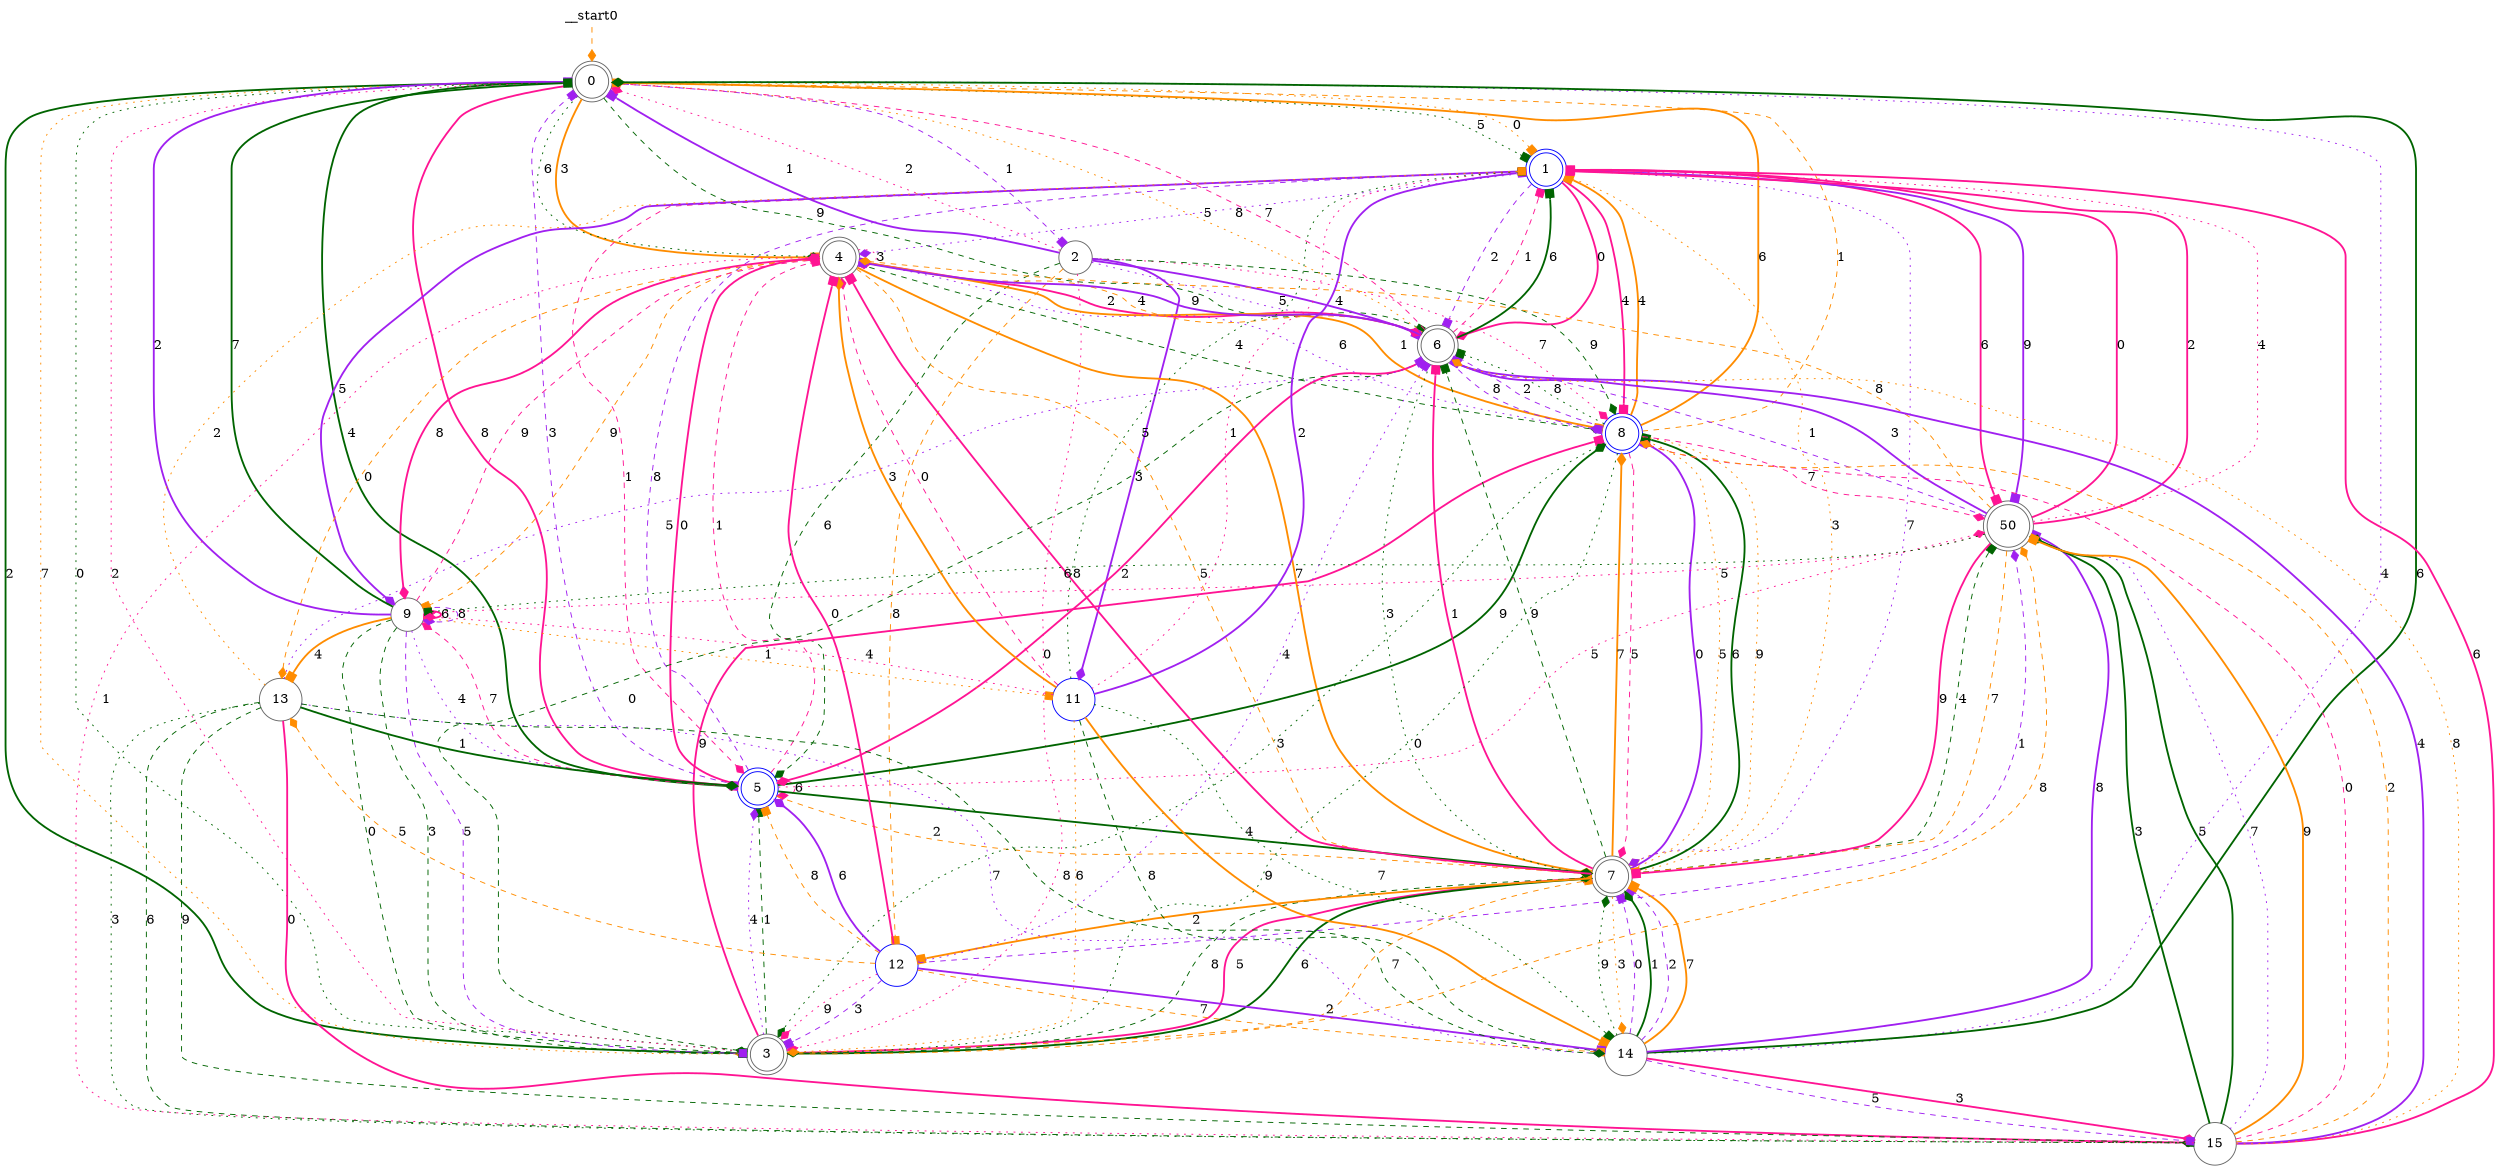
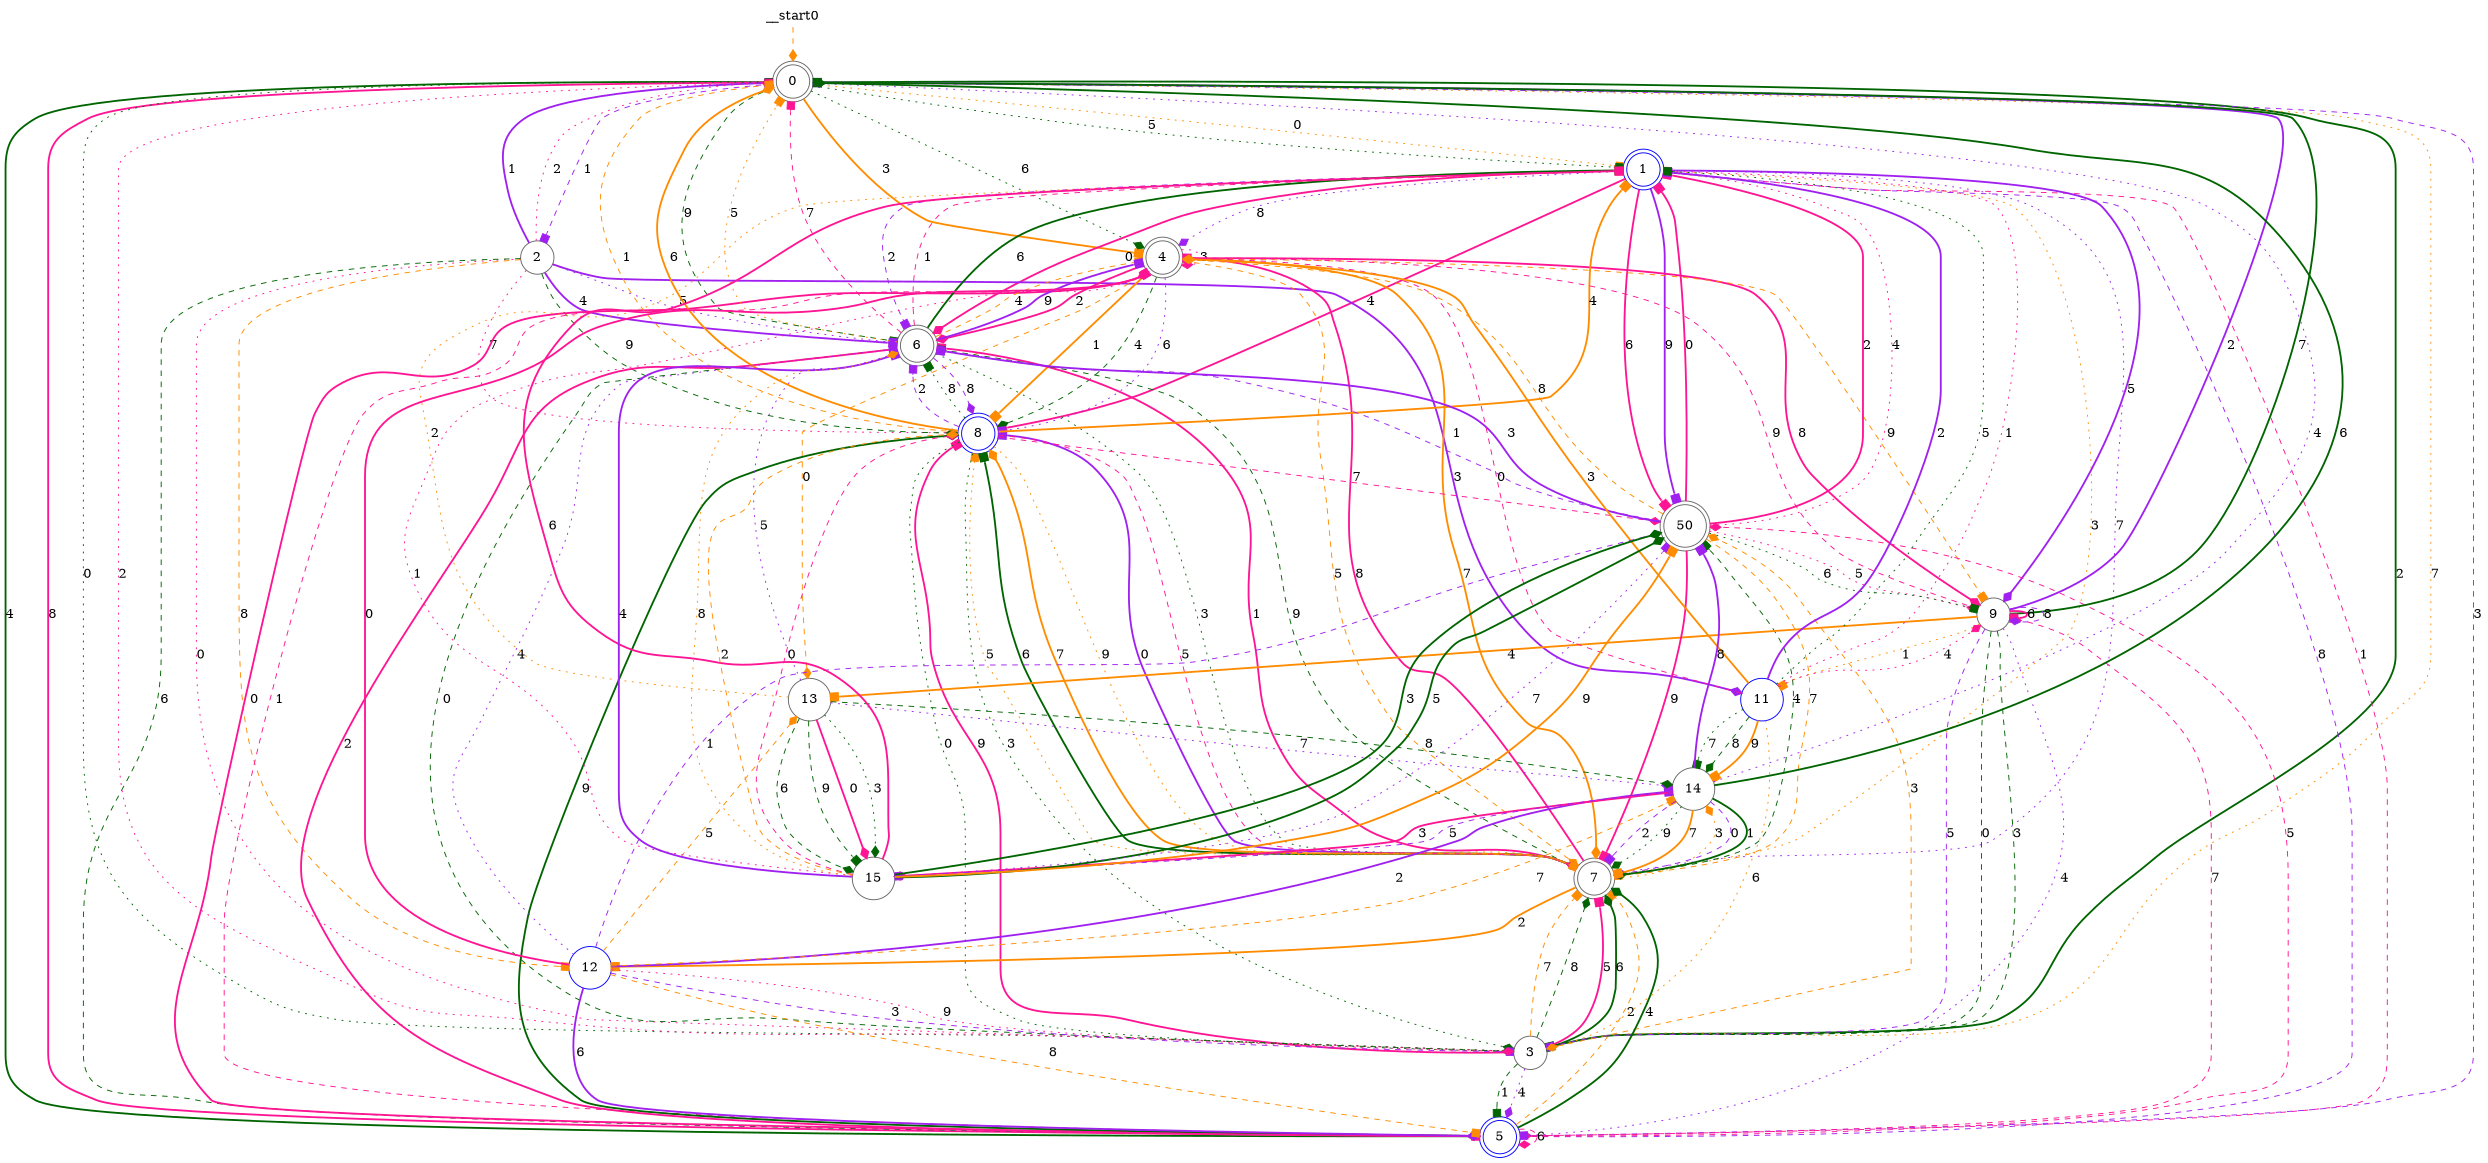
edge "13" -> "5": removed, label "1"
edge "5" -> "50": style dotted -> dashed
edge "3" -> "50": label "8" -> "3"
node "3": shape doublecircle -> circle
